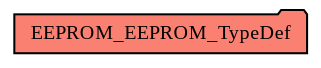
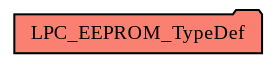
node "EEPROM_EEPROM_TypeDef": label "EEPROM_EEPROM_TypeDef" -> "LPC_EEPROM_TypeDef"
